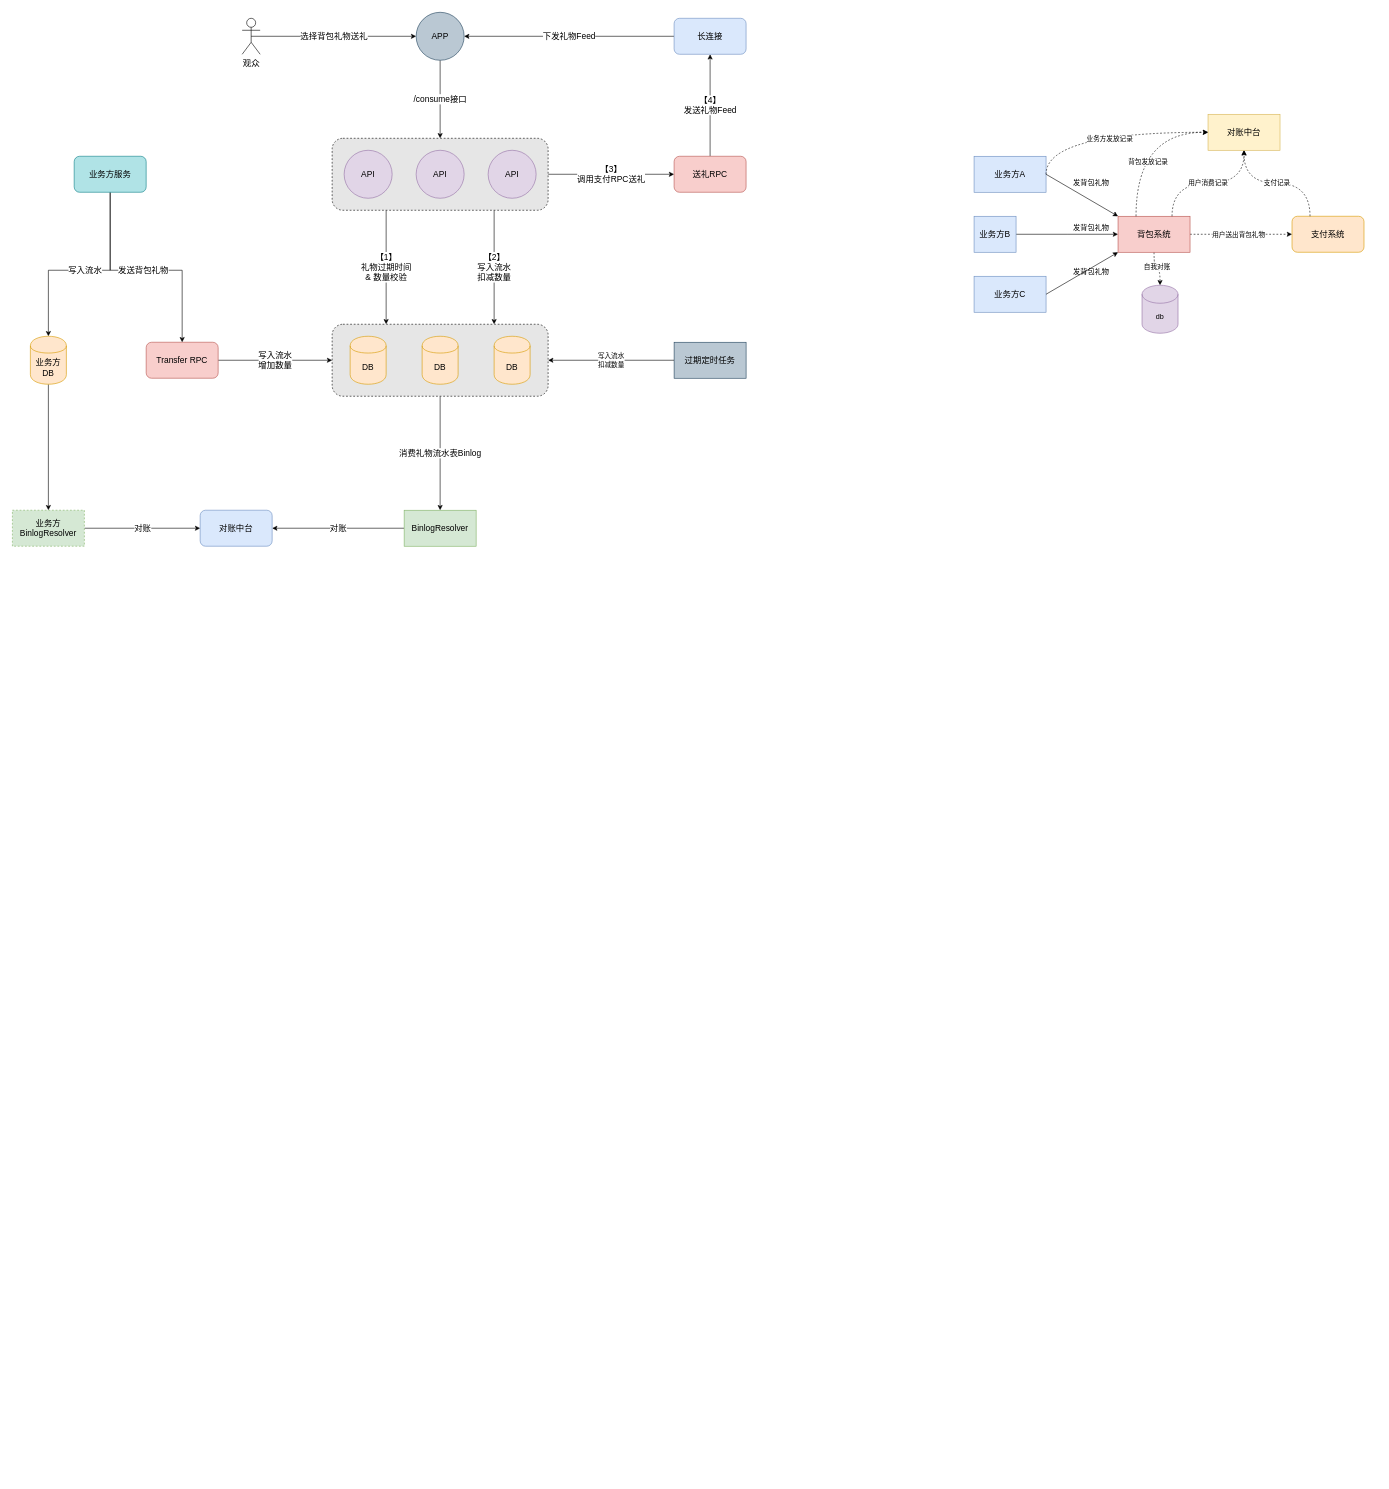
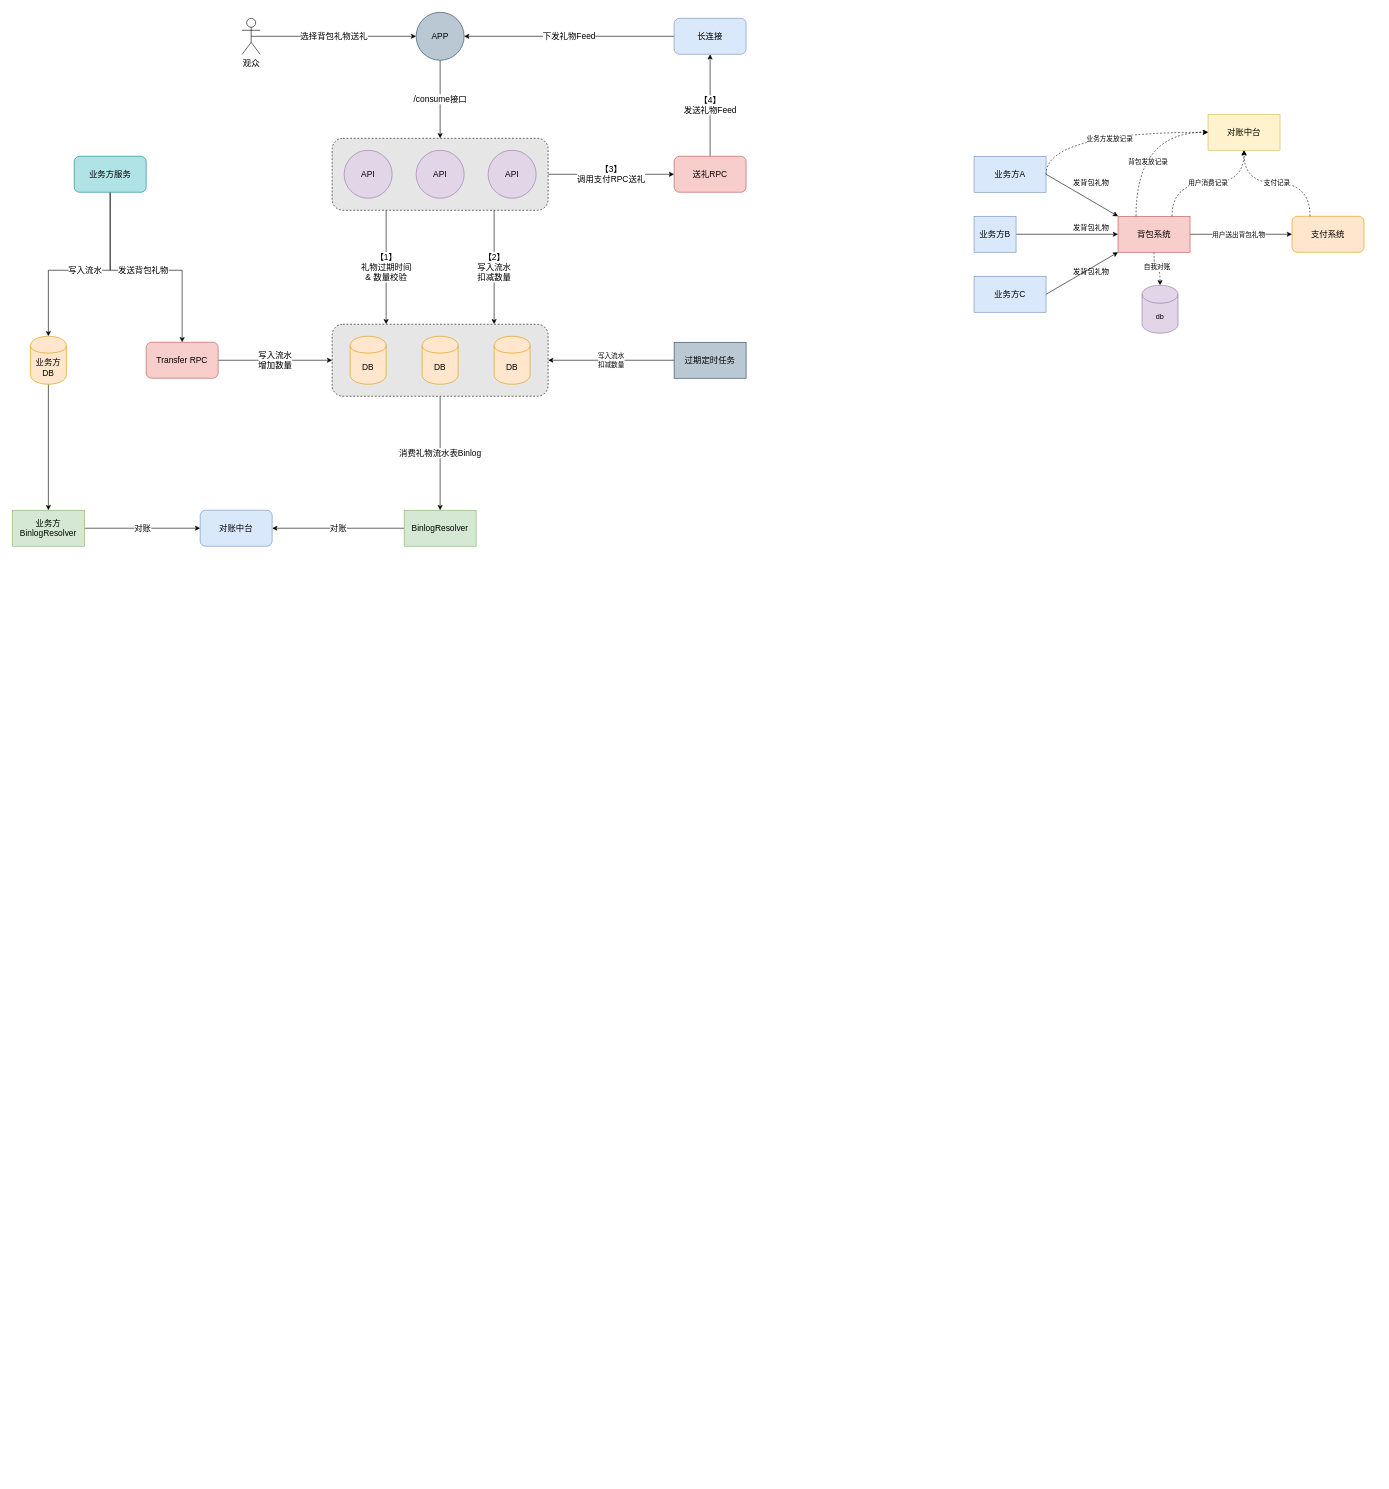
edge "背包系统" -> "支付系统": style dashed -> solid
node "业务方BinlogResolver": style dashed -> solid
